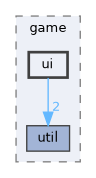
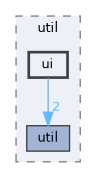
cluster "game": label "game" -> "util"
